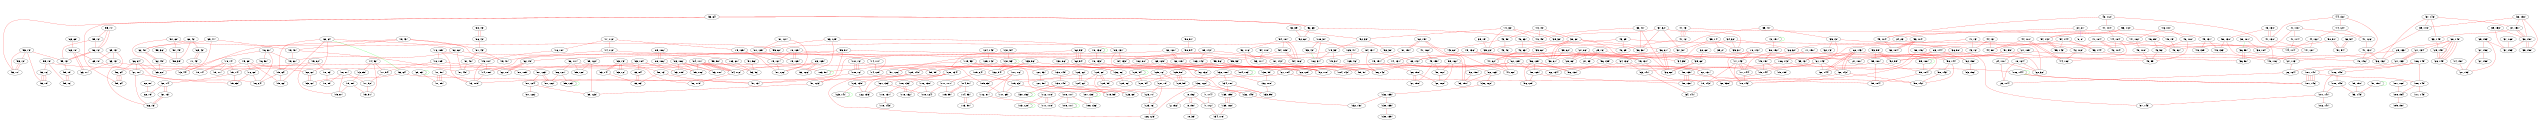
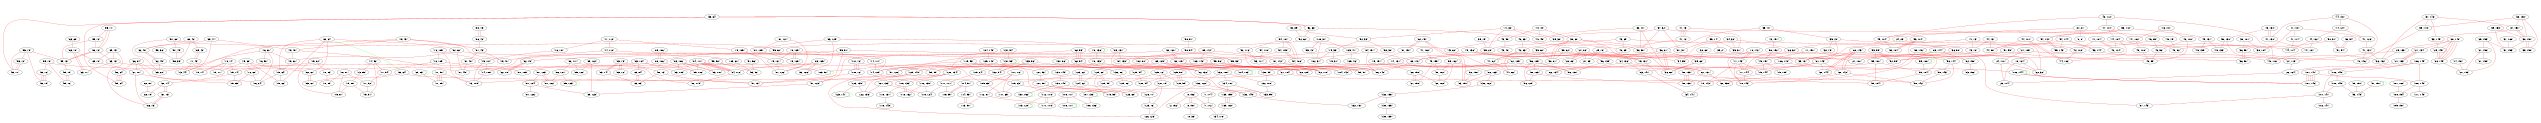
edge "(58, 146)" -- "(58, 144)": color red -> green
edge "(74, 131)" -- "(74, 129)": added
